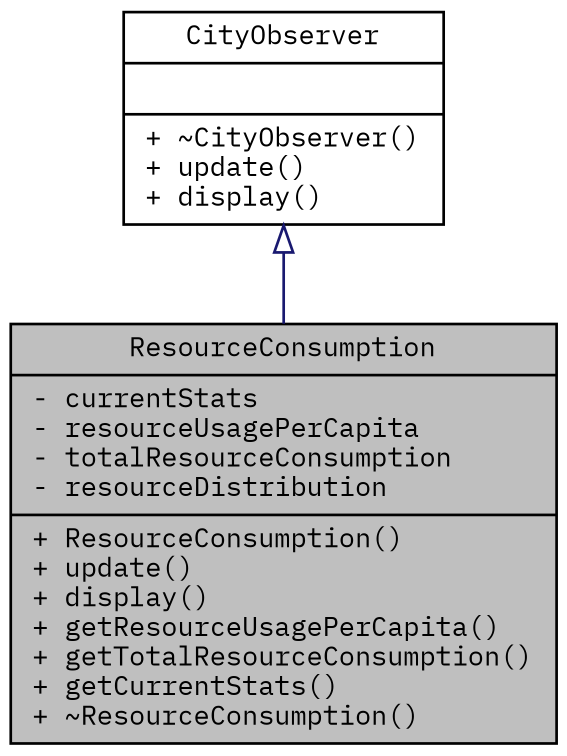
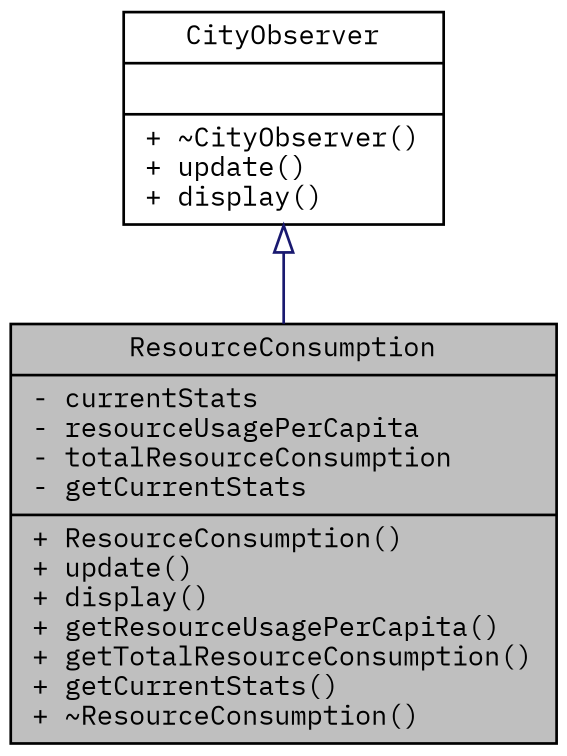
node "ResourceConsumption": text "- resourceDistribution" -> "- getCurrentStats"
